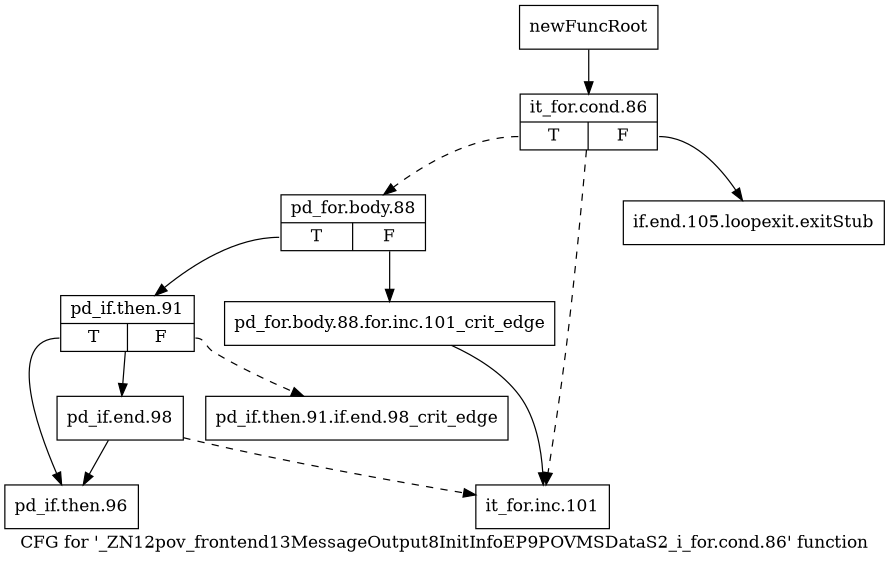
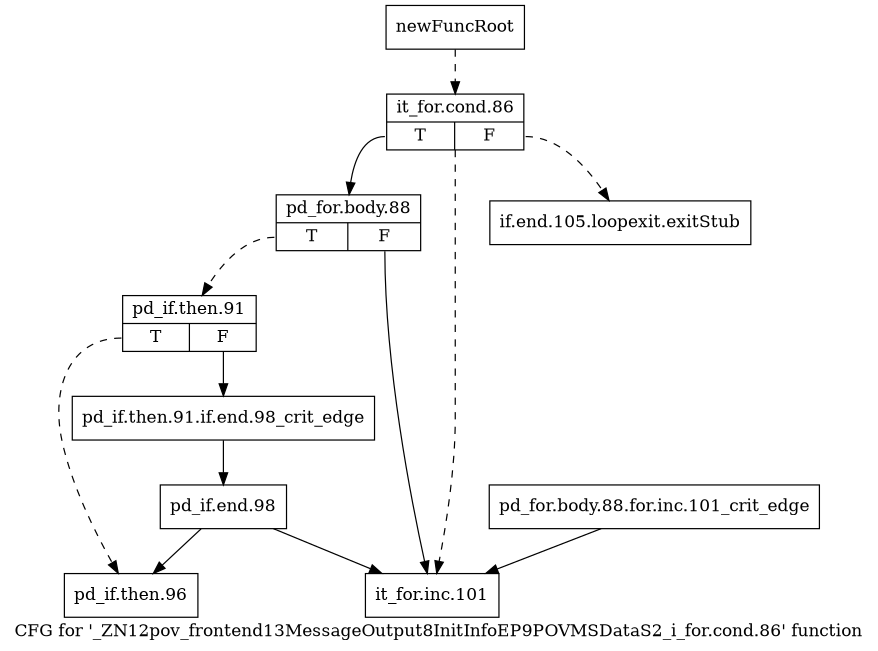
edge "newFuncRoot" -> "it_for.cond.86": style solid -> dashed
edge "it_for.cond.86" -> "pd_for.body.88": style dashed -> solid
edge "it_for.cond.86" -> "if.end.105.loopexit.exitStub": style solid -> dashed
edge "pd_for.body.88" -> "pd_if.then.91": style solid -> dashed
edge "pd_for.body.88" -> "pd_for.body.88.for.inc.101_crit_edge": now "pd_for.body.88" -> "it_for.inc.101"
edge "pd_if.then.91" -> "pd_if.end.98": now "pd_if.then.91.if.end.98_crit_edge" -> "pd_if.end.98"
edge "pd_if.then.91" -> "pd_if.then.91.if.end.98_crit_edge": style dashed -> solid
edge "pd_if.then.91" -> "pd_if.then.96": style solid -> dashed
edge "pd_if.end.98" -> "it_for.inc.101": style dashed -> solid
